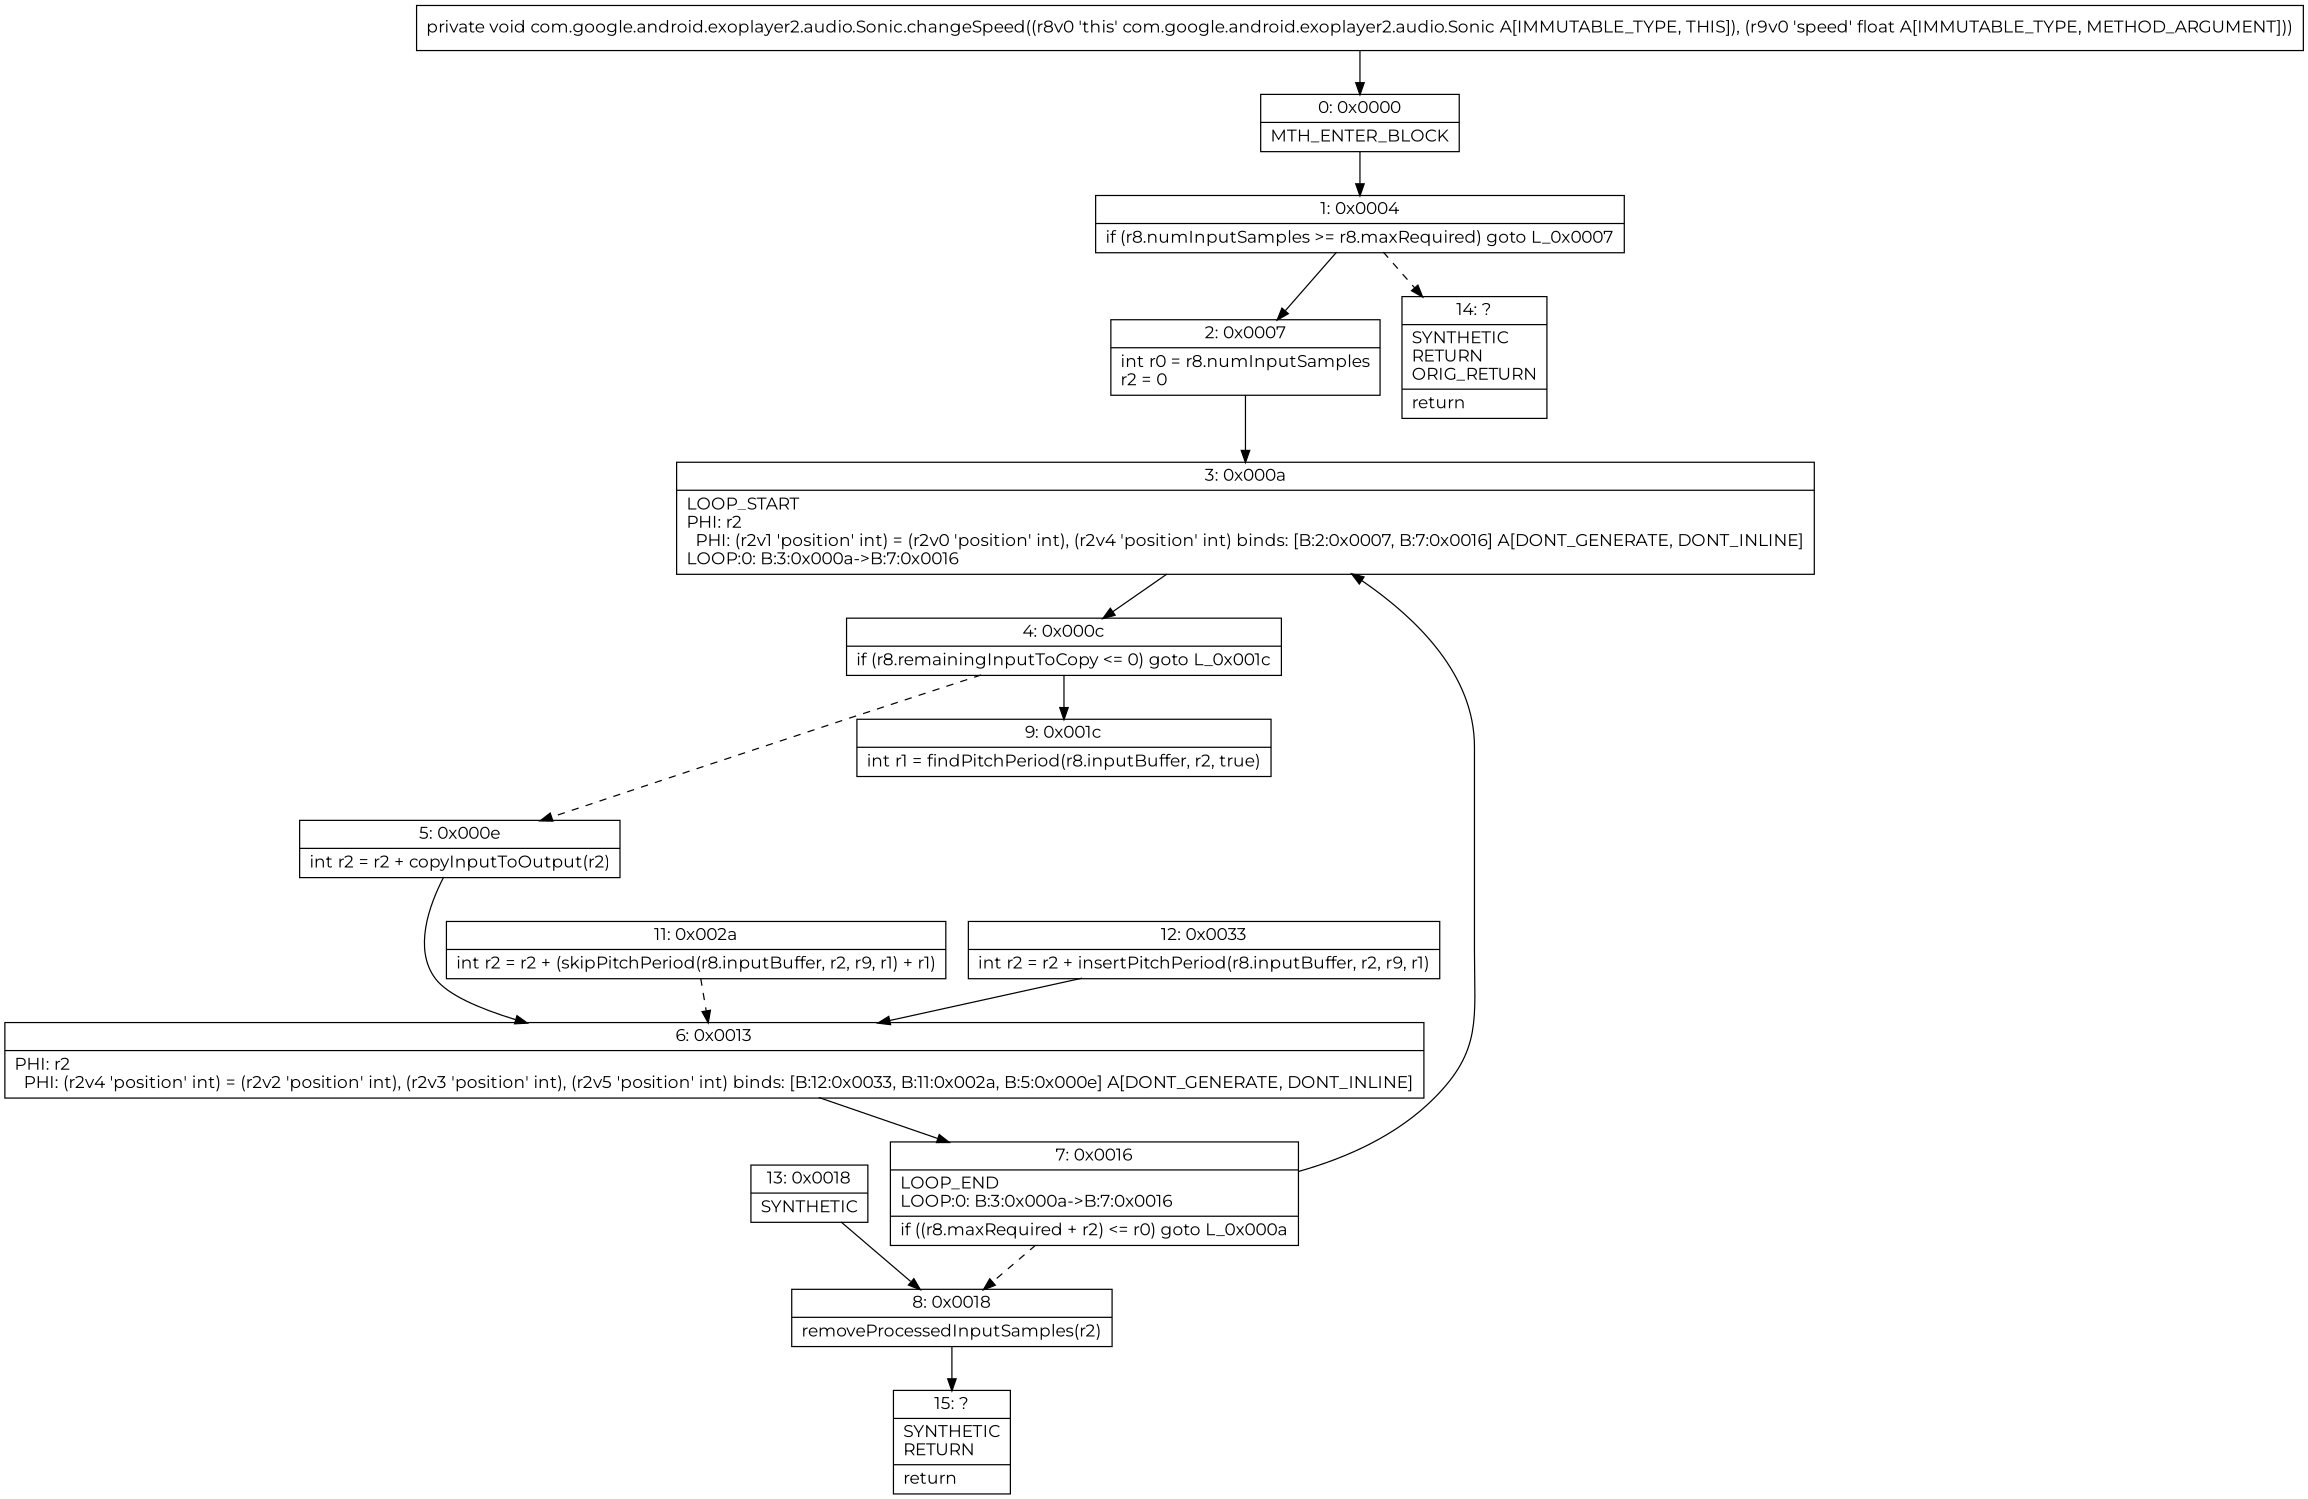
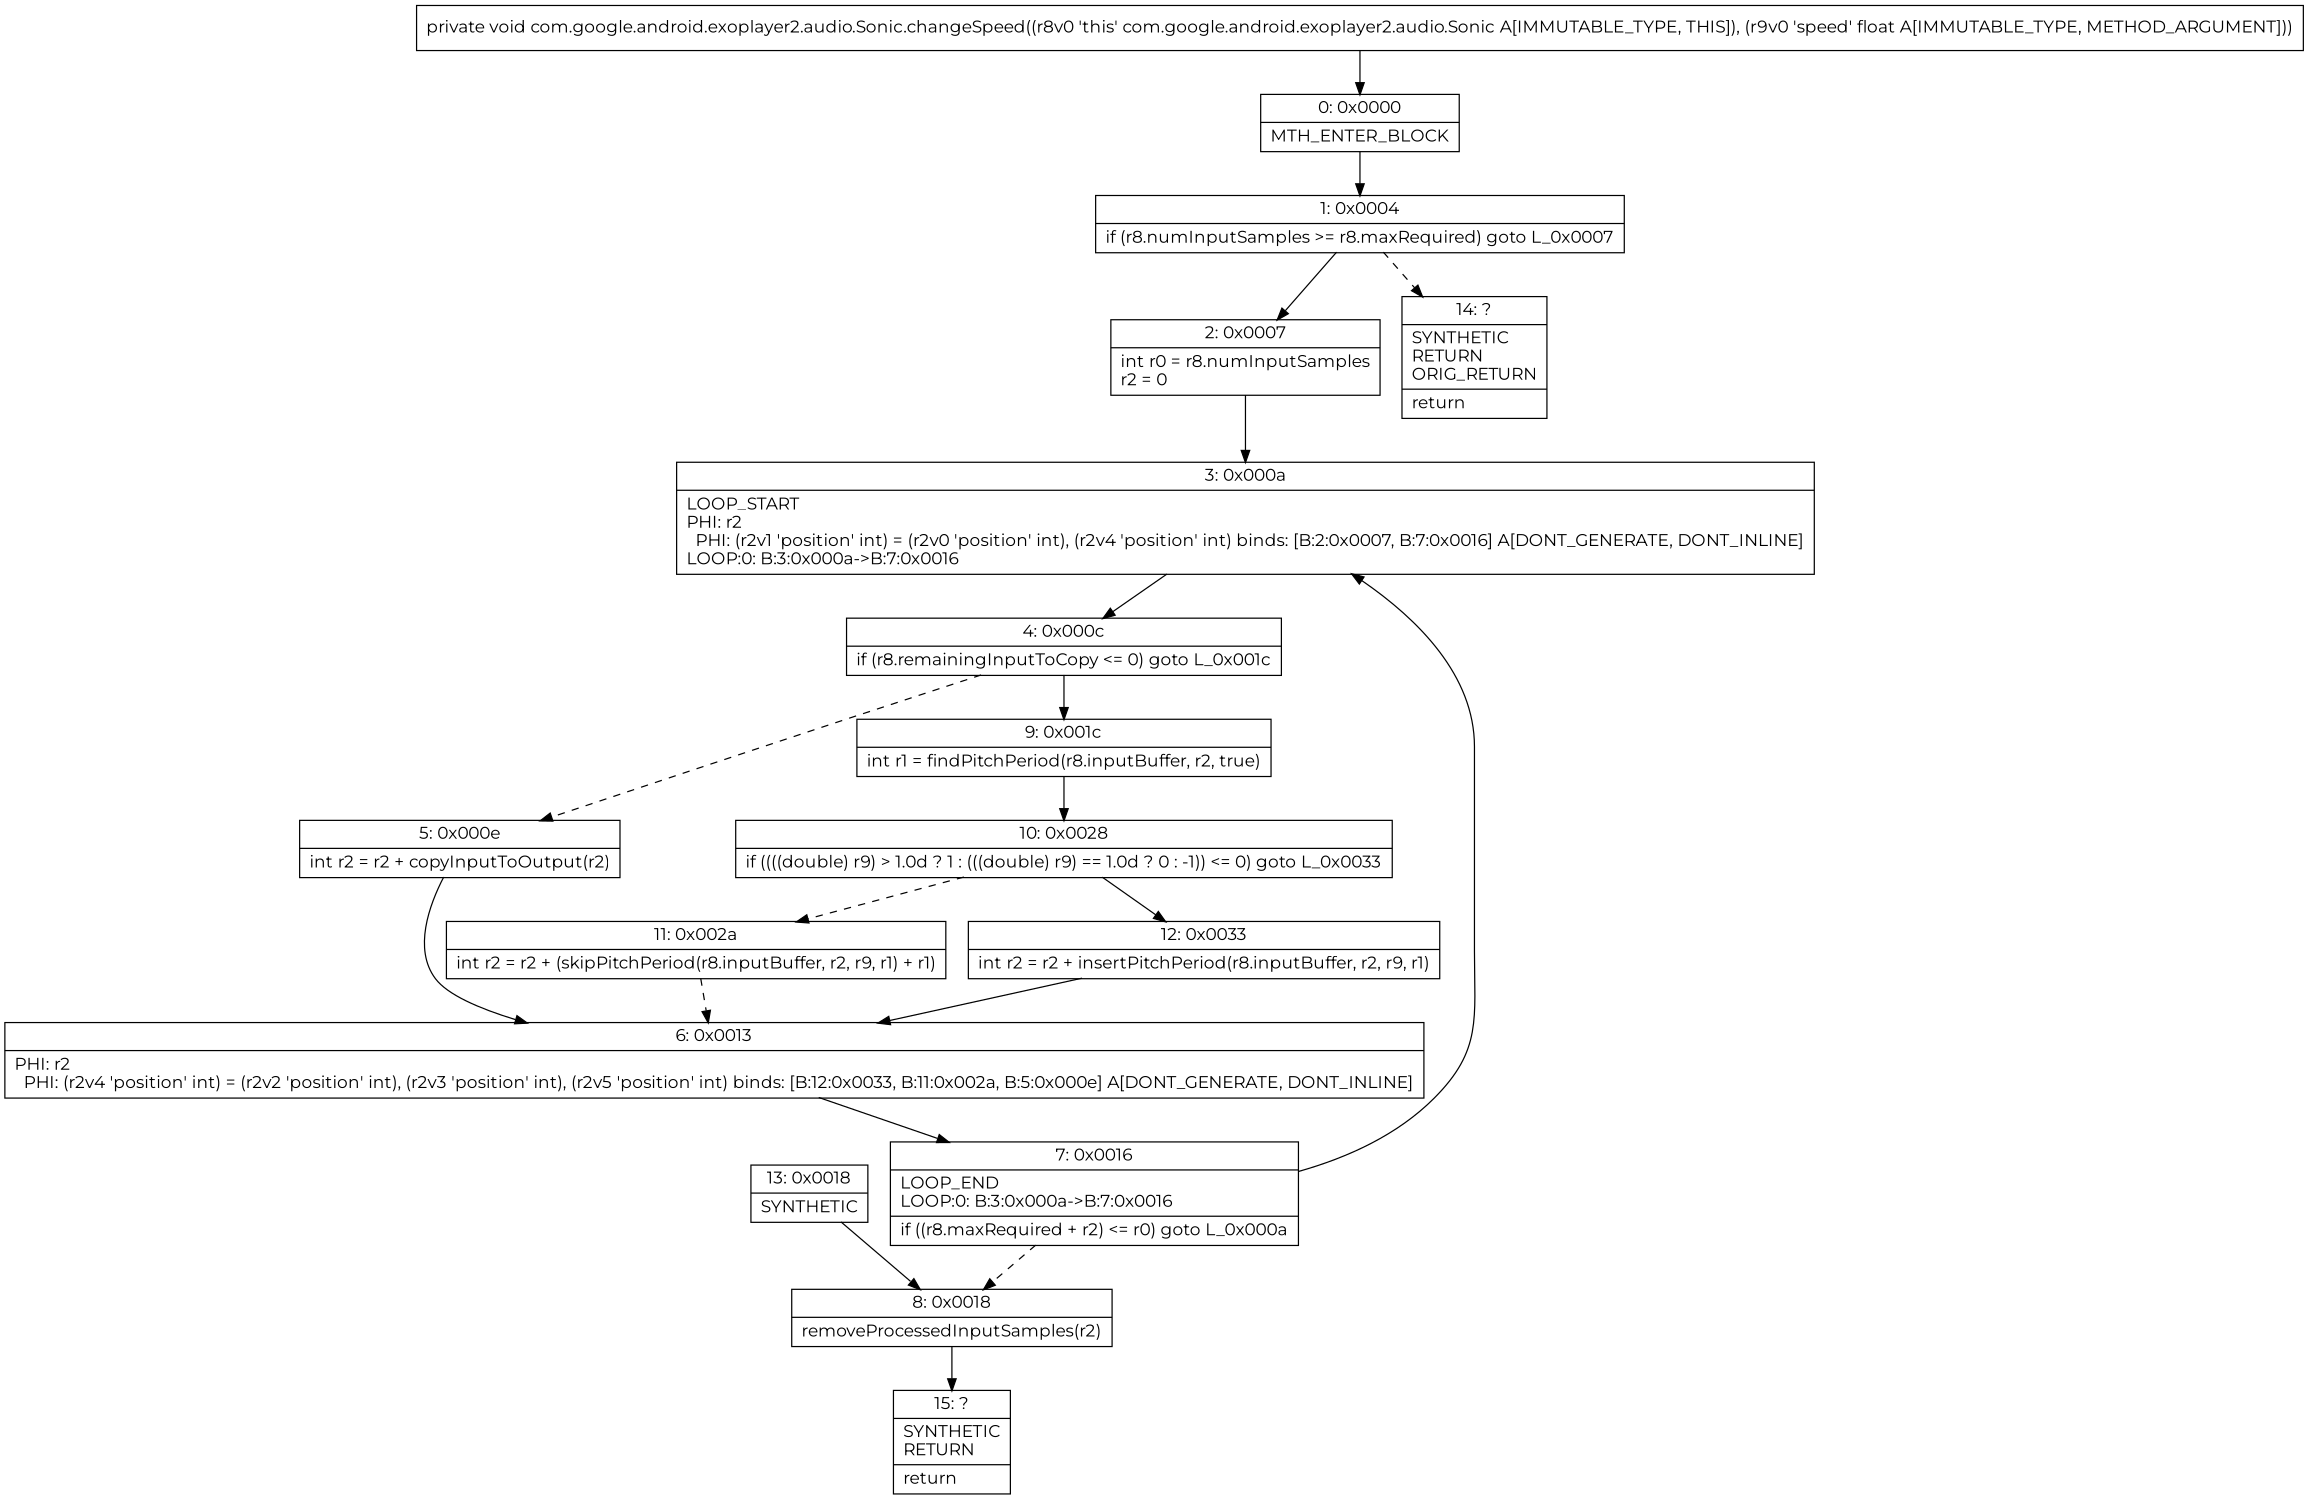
node "10: 0x0028": added
